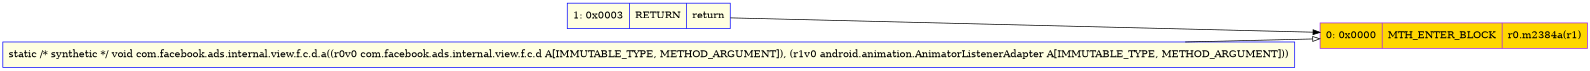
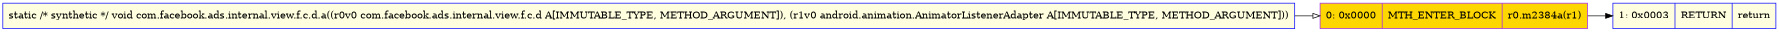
edge "1: 0x0003" -> "0: 0x0000": reversed
